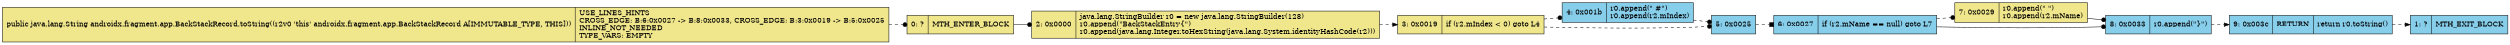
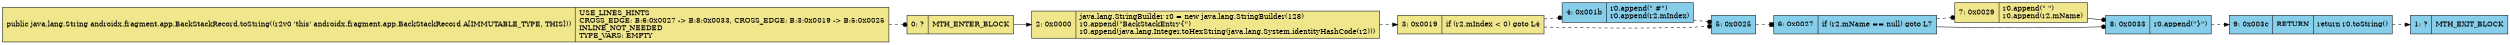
edge "0: ?" -> "2: 0x0000": arrowhead dot -> normal
